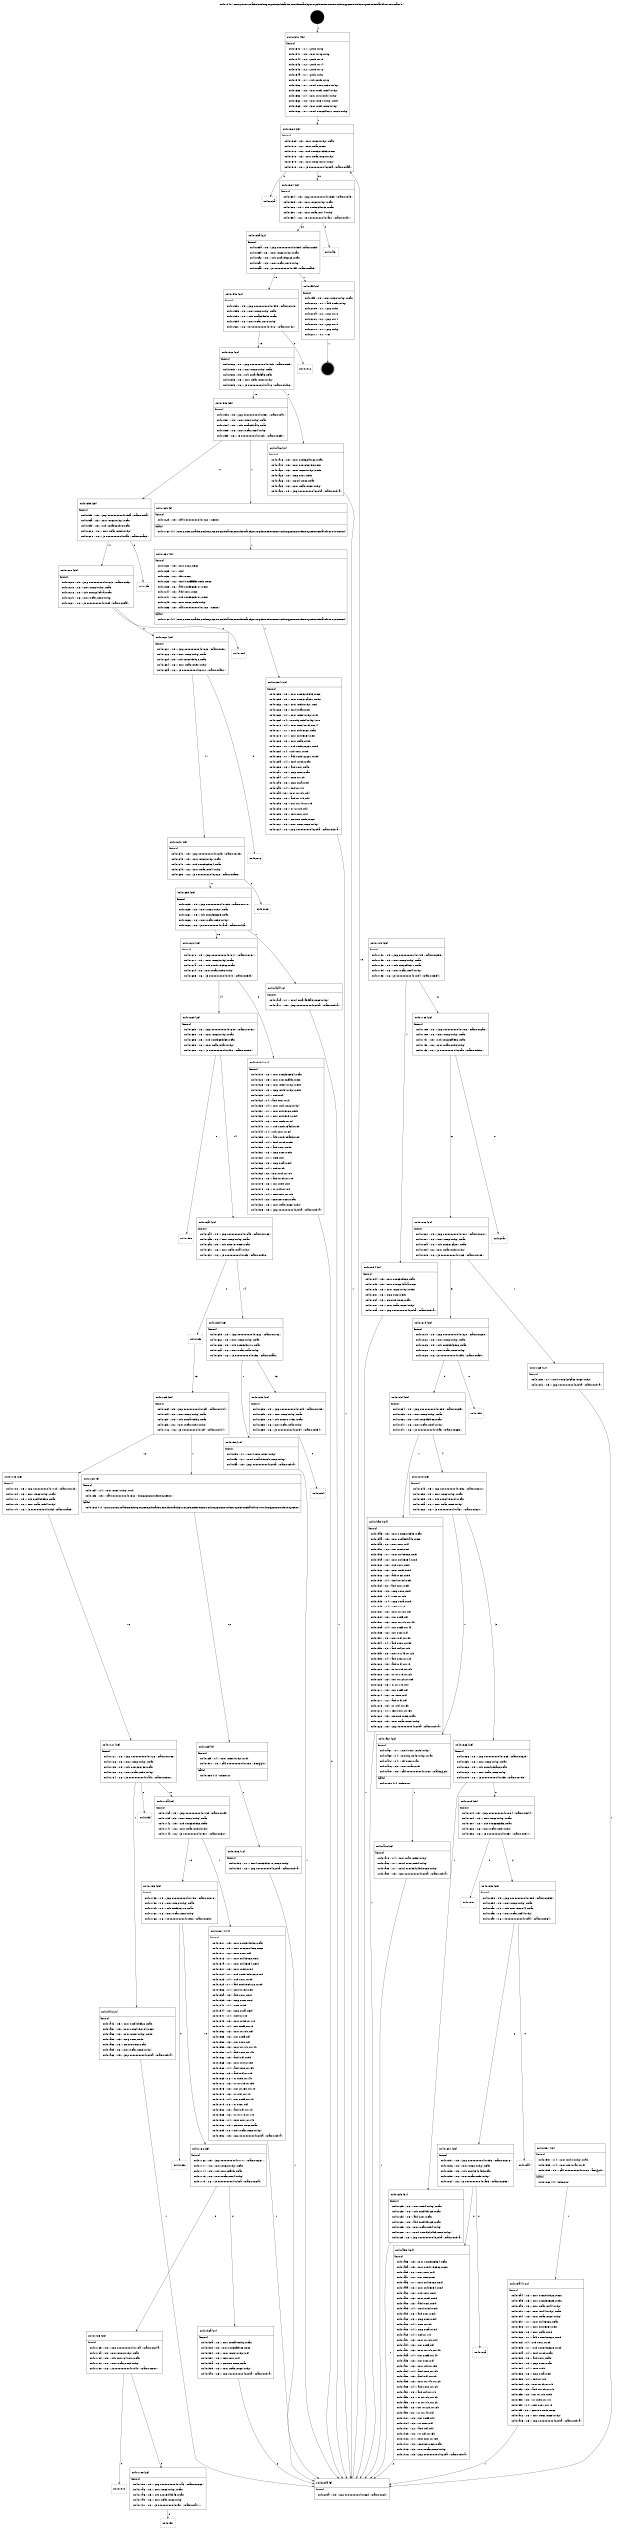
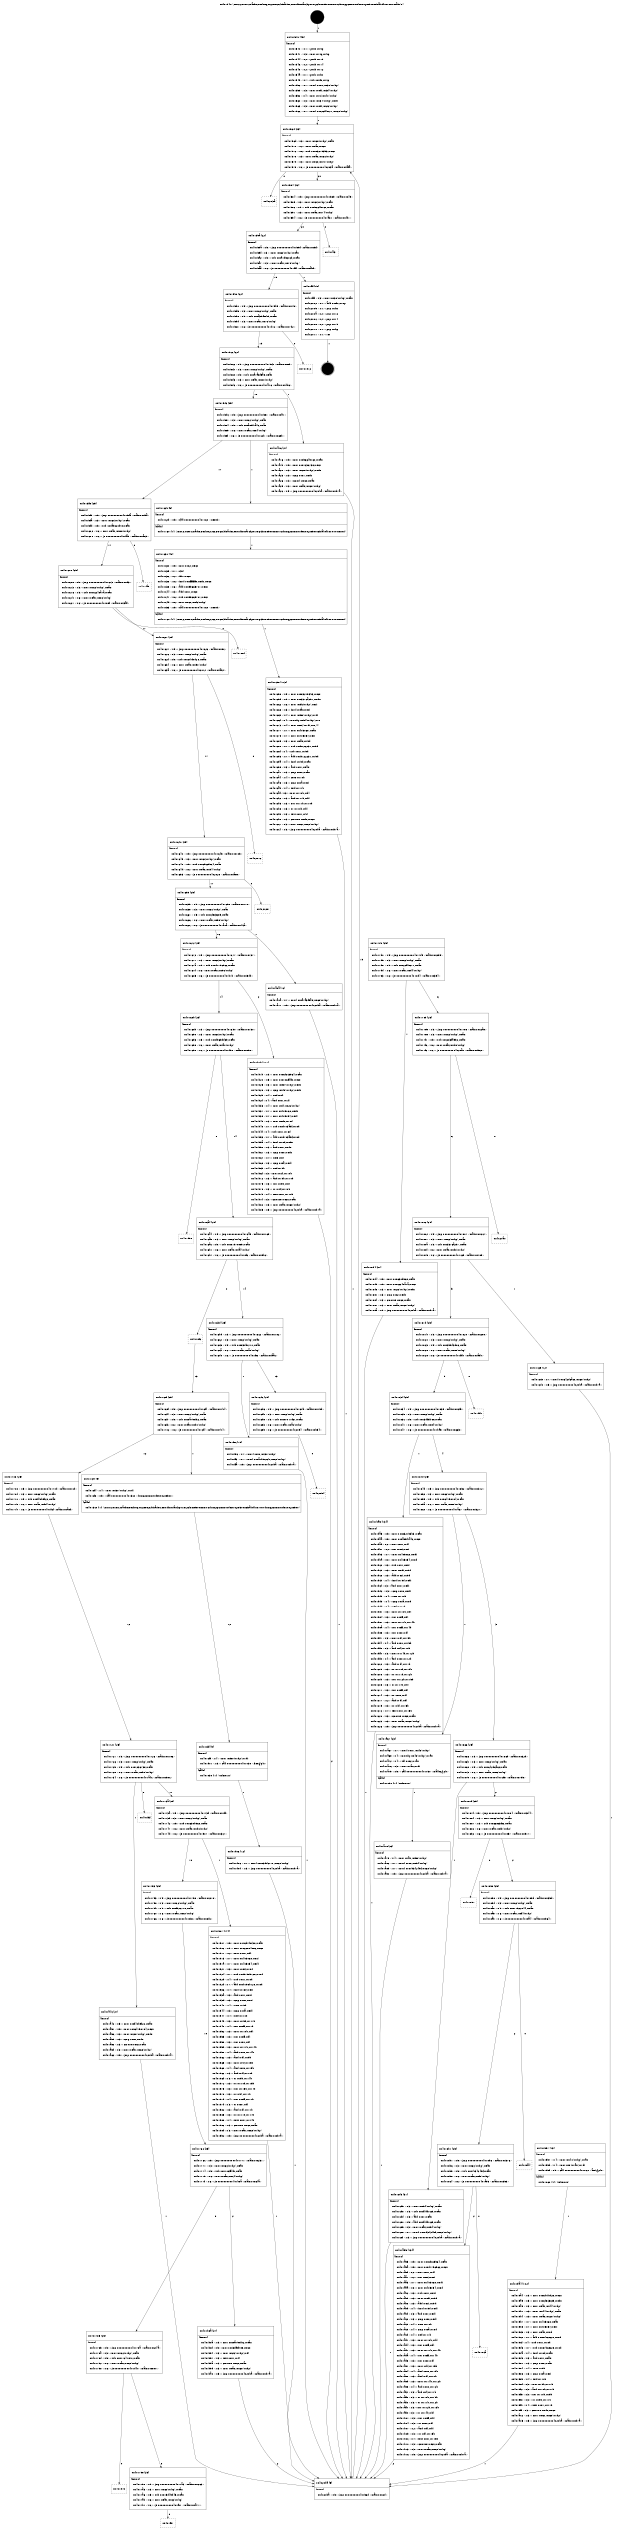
node "0x401e3c": removed
